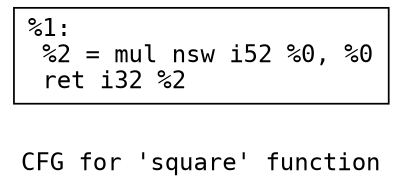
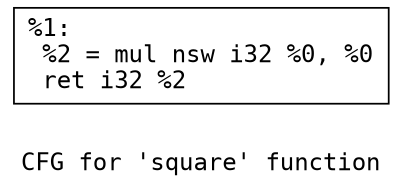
node "%1:": text "%2 = mul nsw i52 %0, %0" -> "%2 = mul nsw i32 %0, %0"
